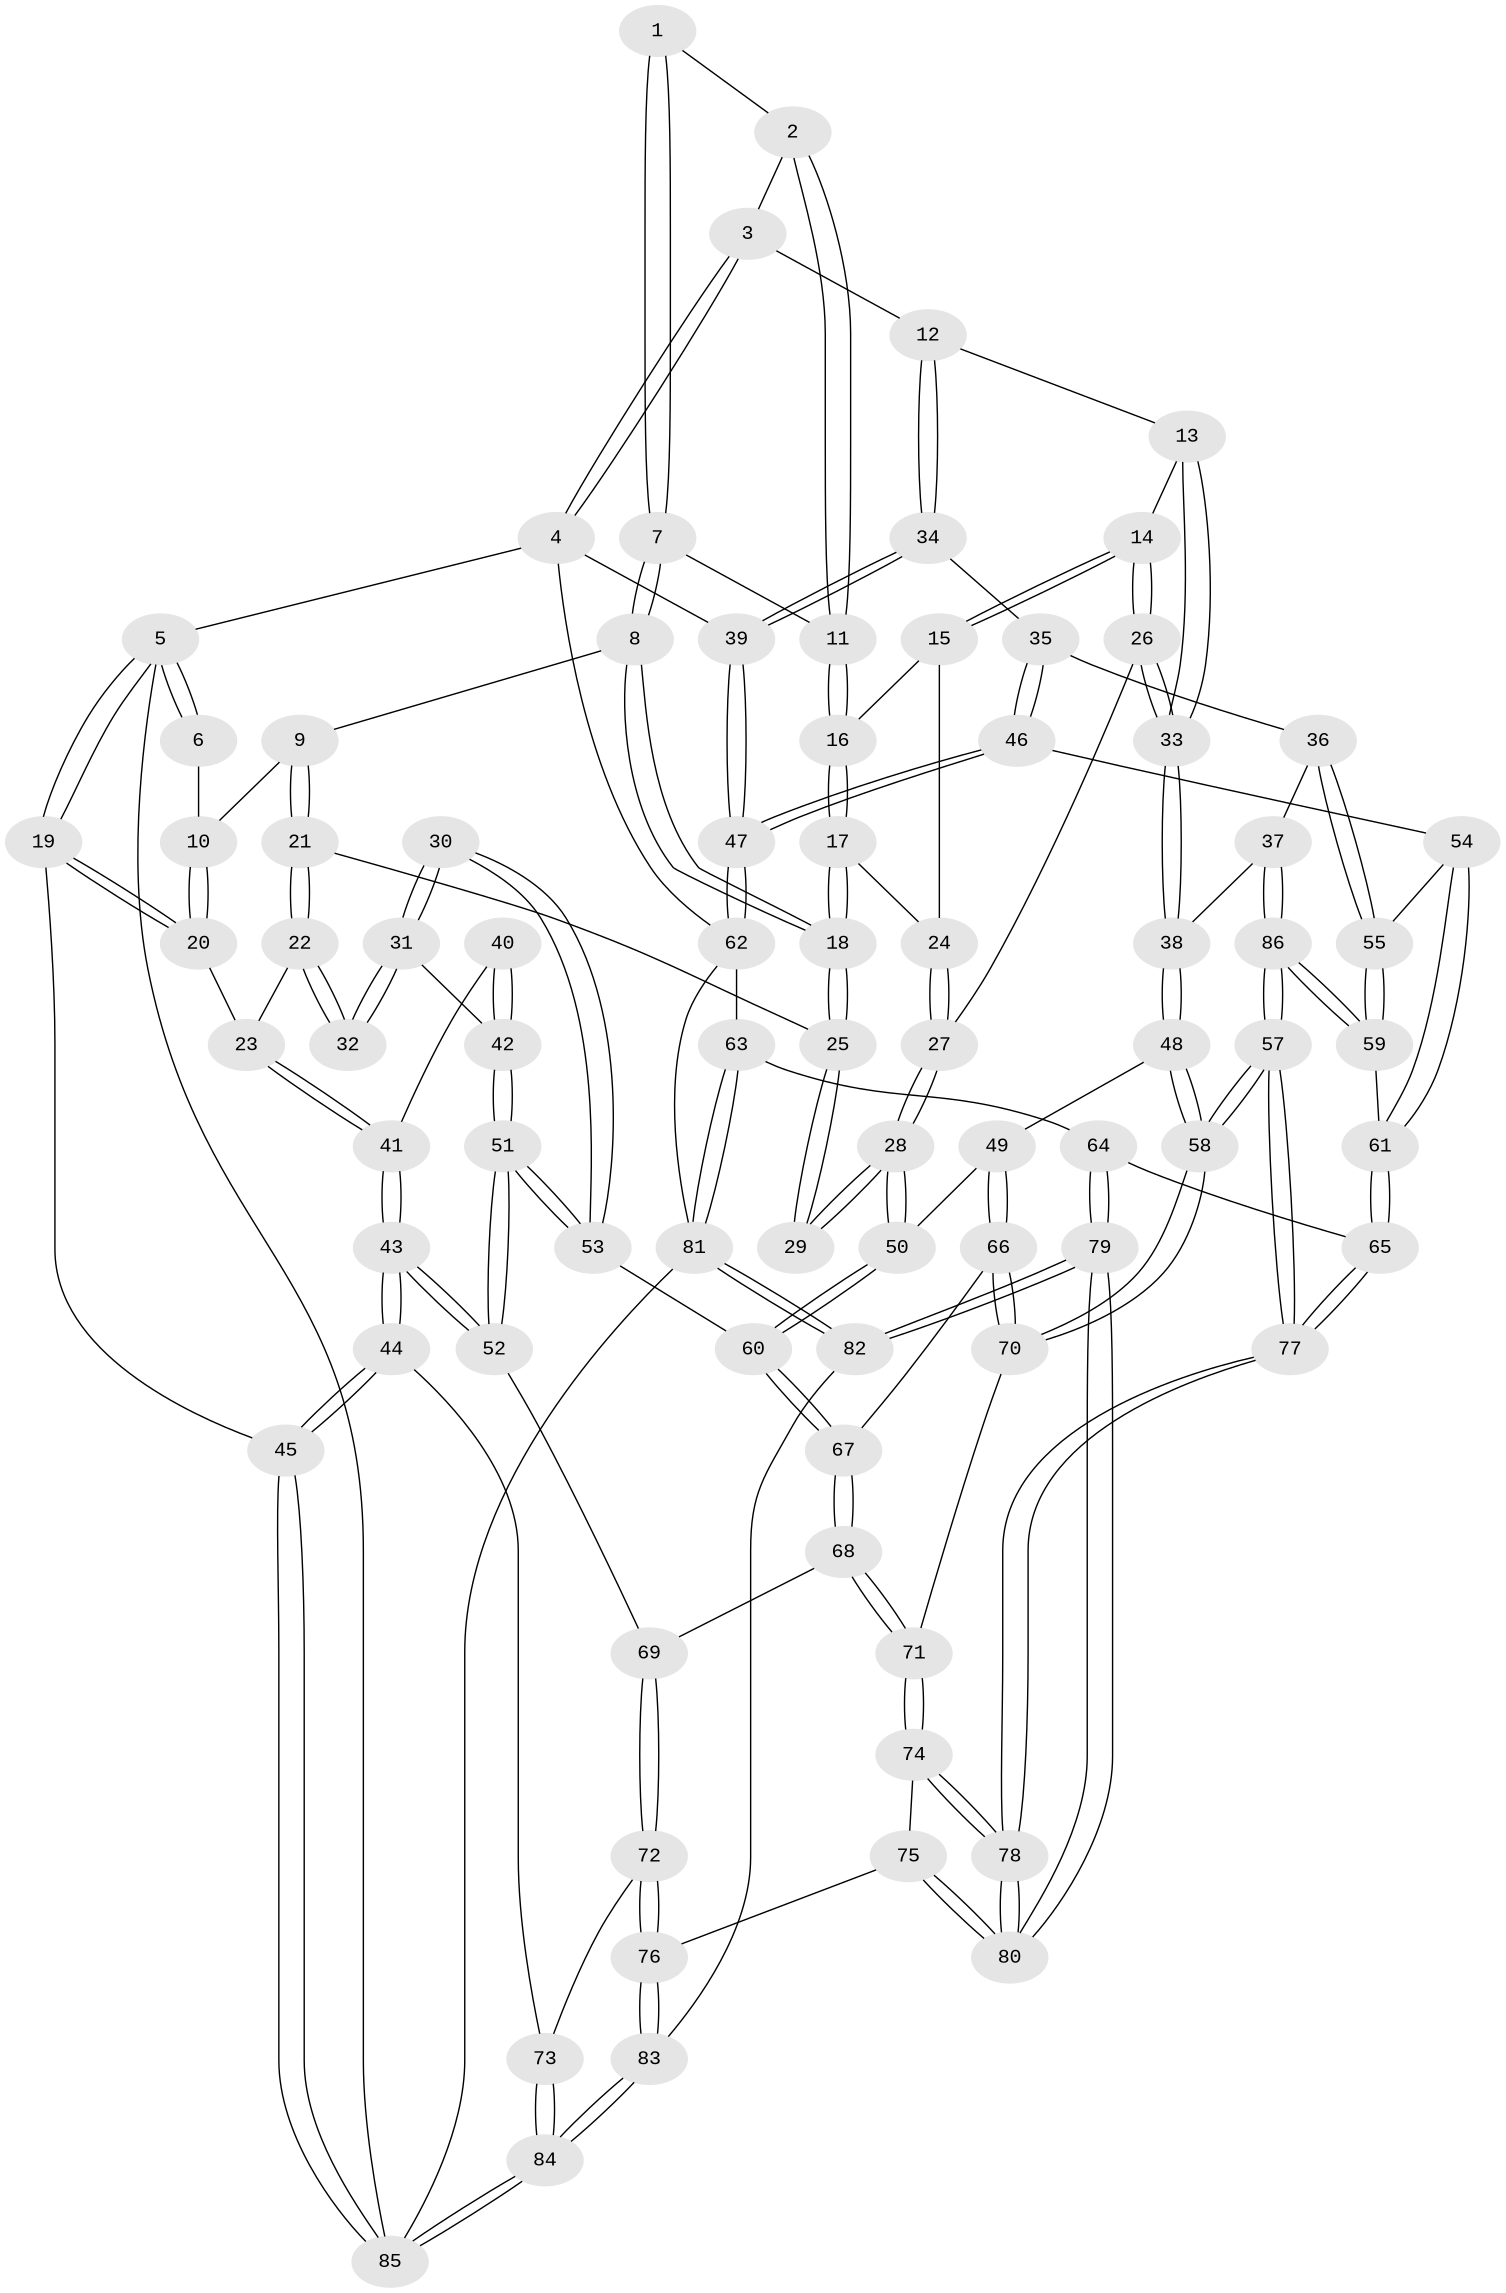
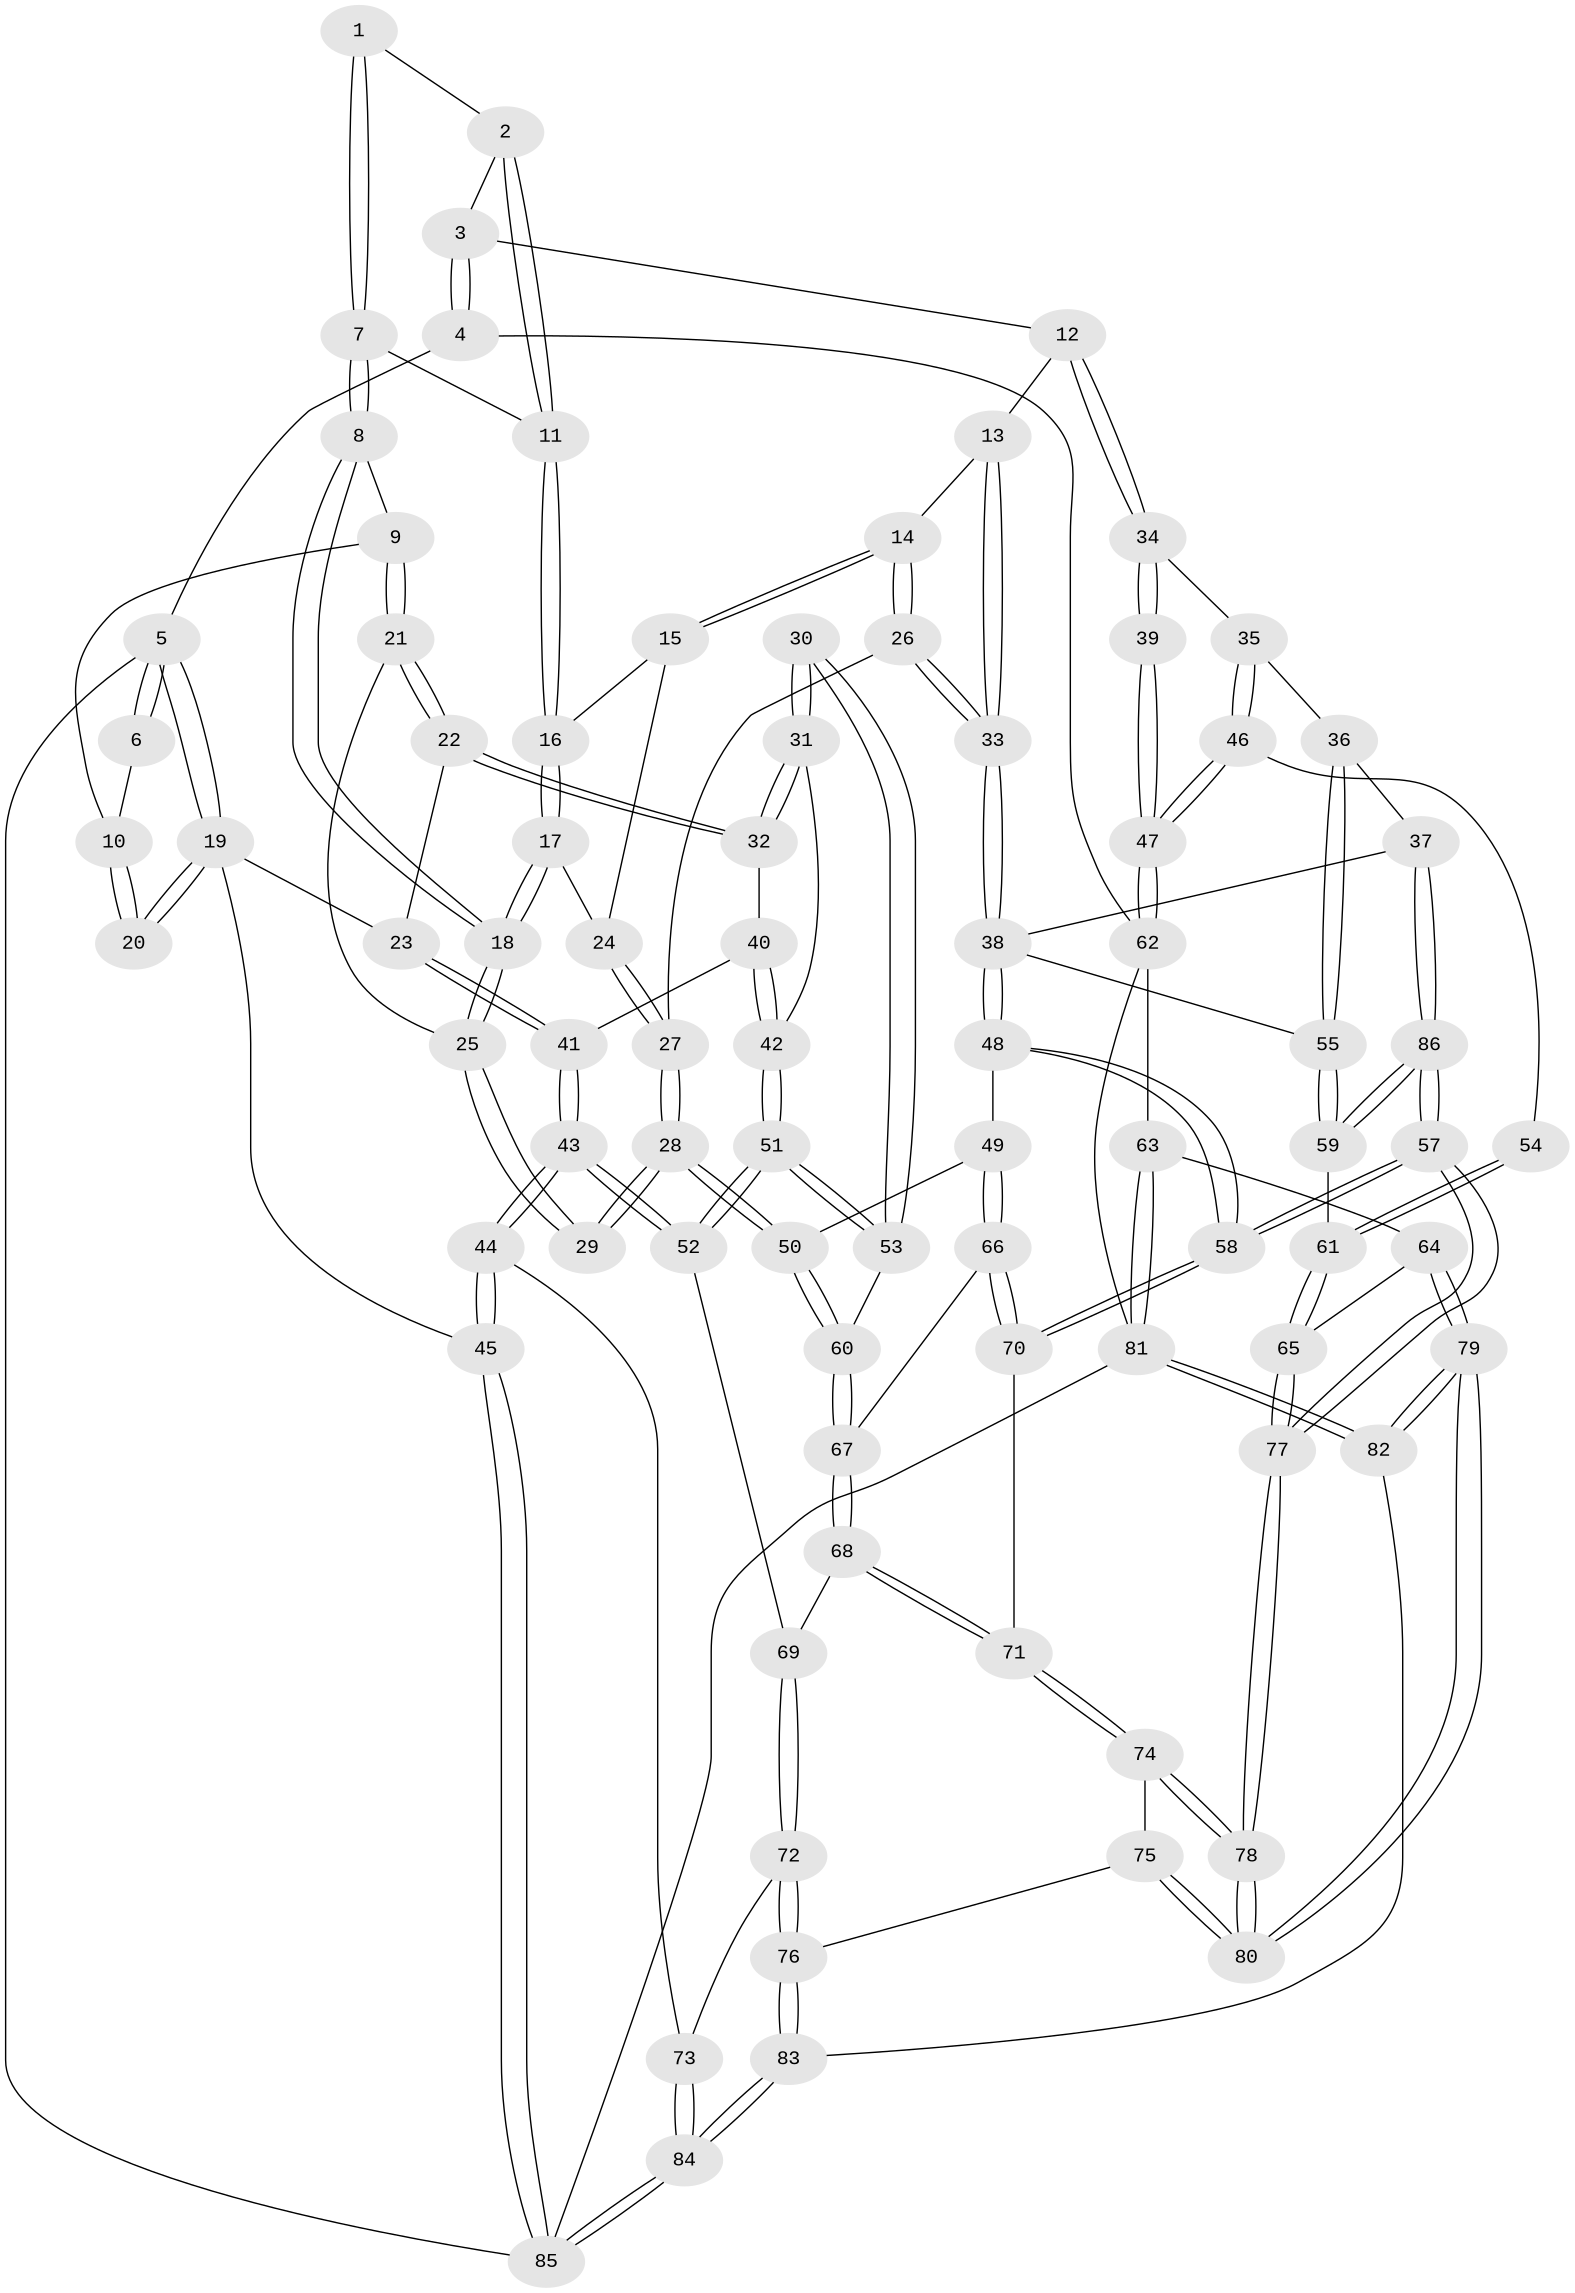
edge "4" -- "39": removed
edge "32" -- "40": added
edge "54" -- "55": now "38" -- "55"
edge "20" -- "23": now "19" -- "23"
